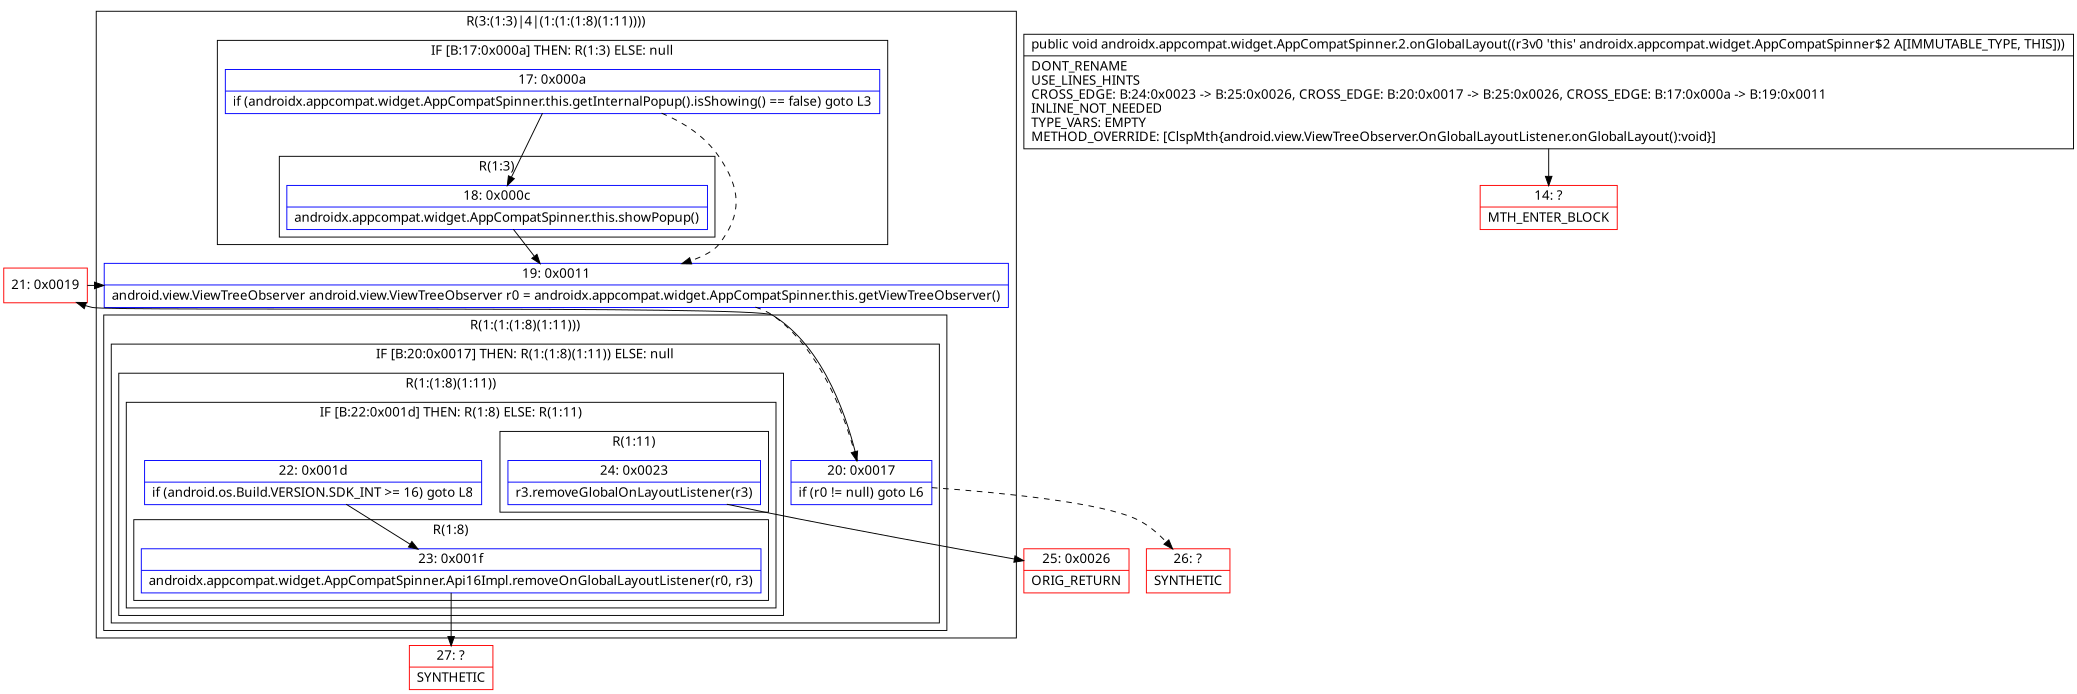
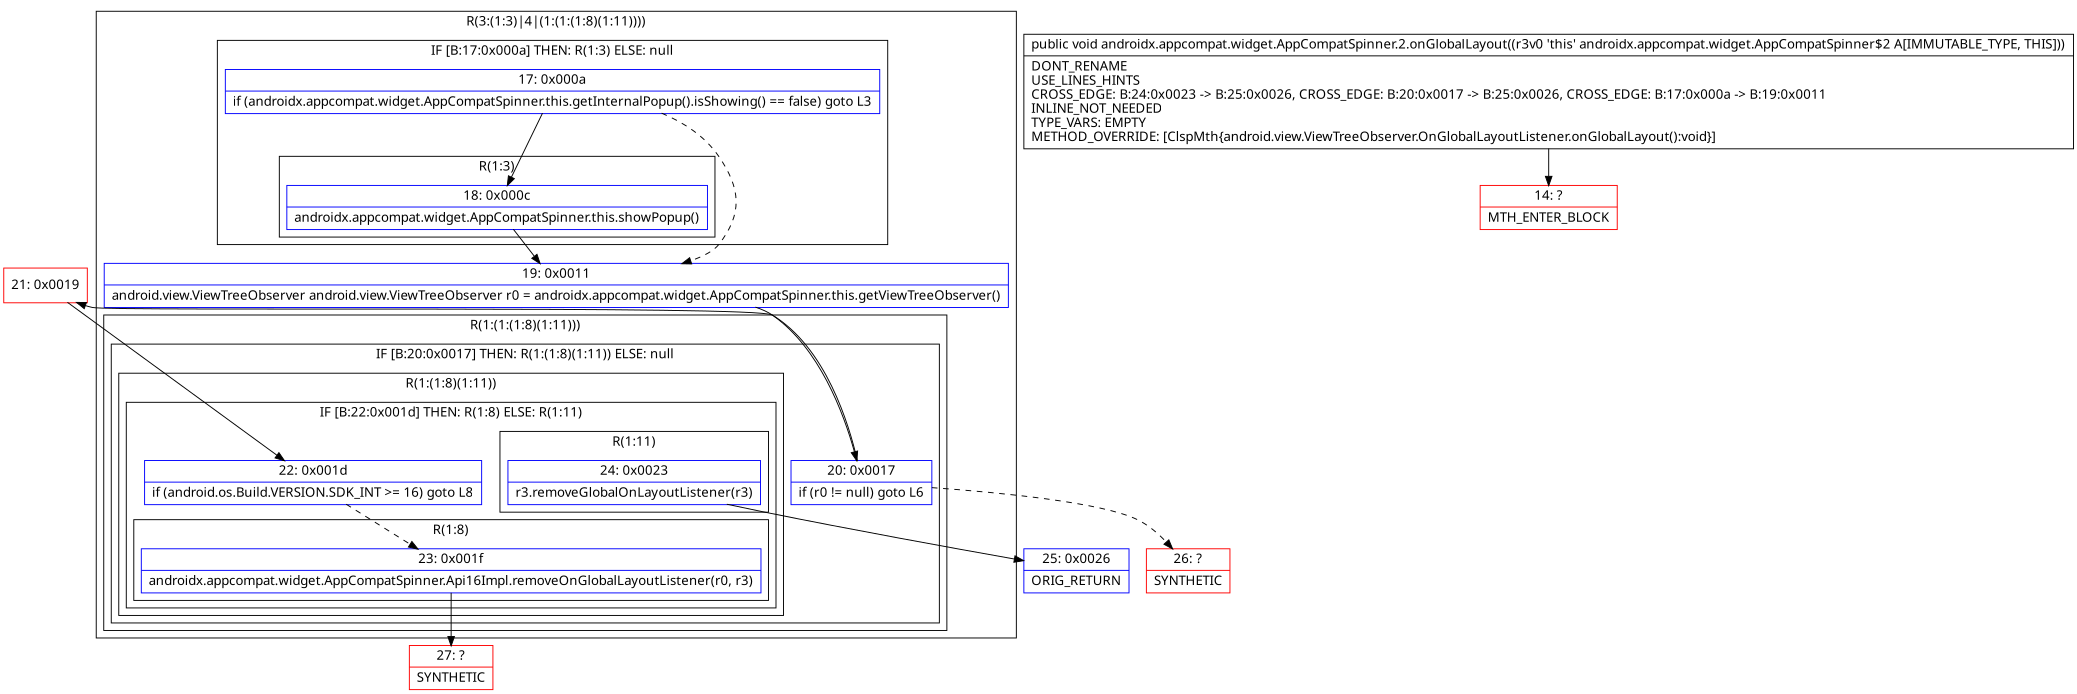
edge "21: 0x0019" -> "19: 0x0011": now "21: 0x0019" -> "22: 0x001d"
edge "19: 0x0011" -> "20: 0x0017": style dashed -> solid
edge "22: 0x001d" -> "23: 0x001f": style solid -> dashed
node "25: 0x0026": color red -> blue
